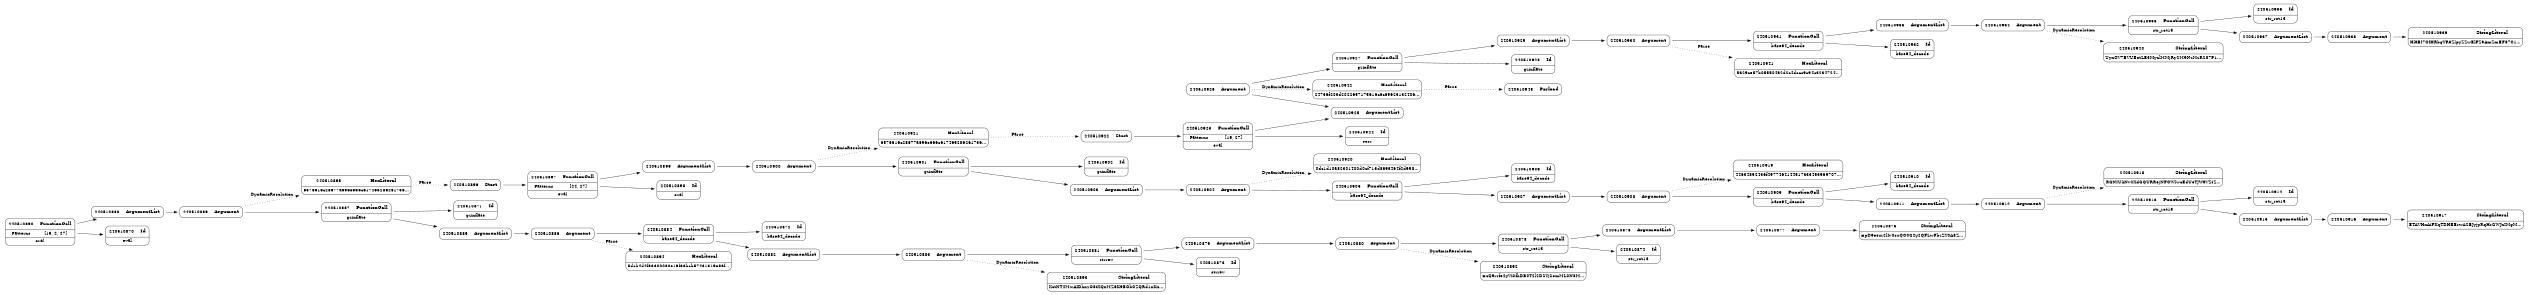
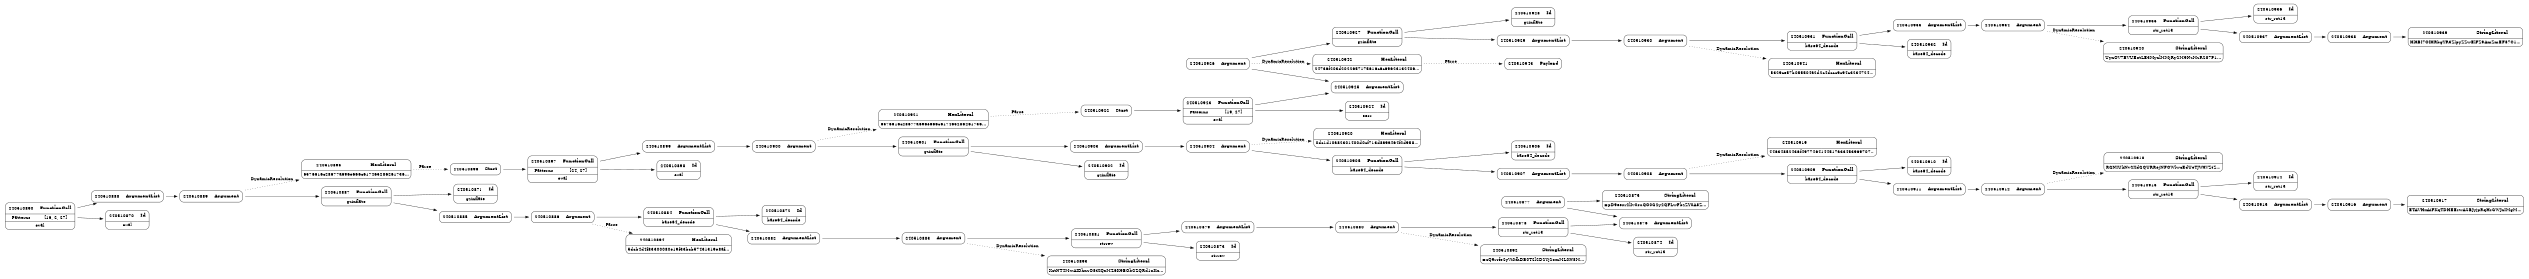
edge "240510930" -> "240510941": label "Parse" -> "DynamicResolution"
edge "240510876" -> "240510877": reversed
